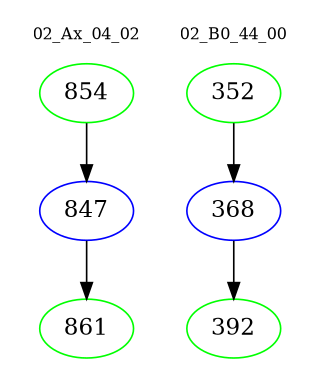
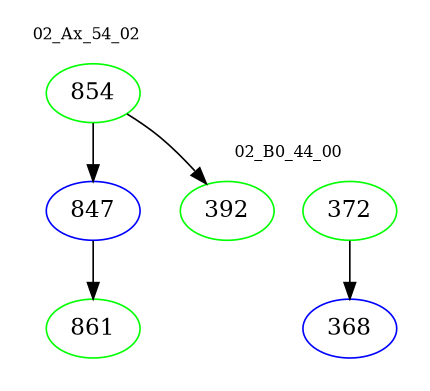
cluster "02_Ax_04_02": label "02_Ax_04_02" -> "02_Ax_54_02"
node "352": label "352" -> "372"
edge "368" -> "392": now "854" -> "392"
